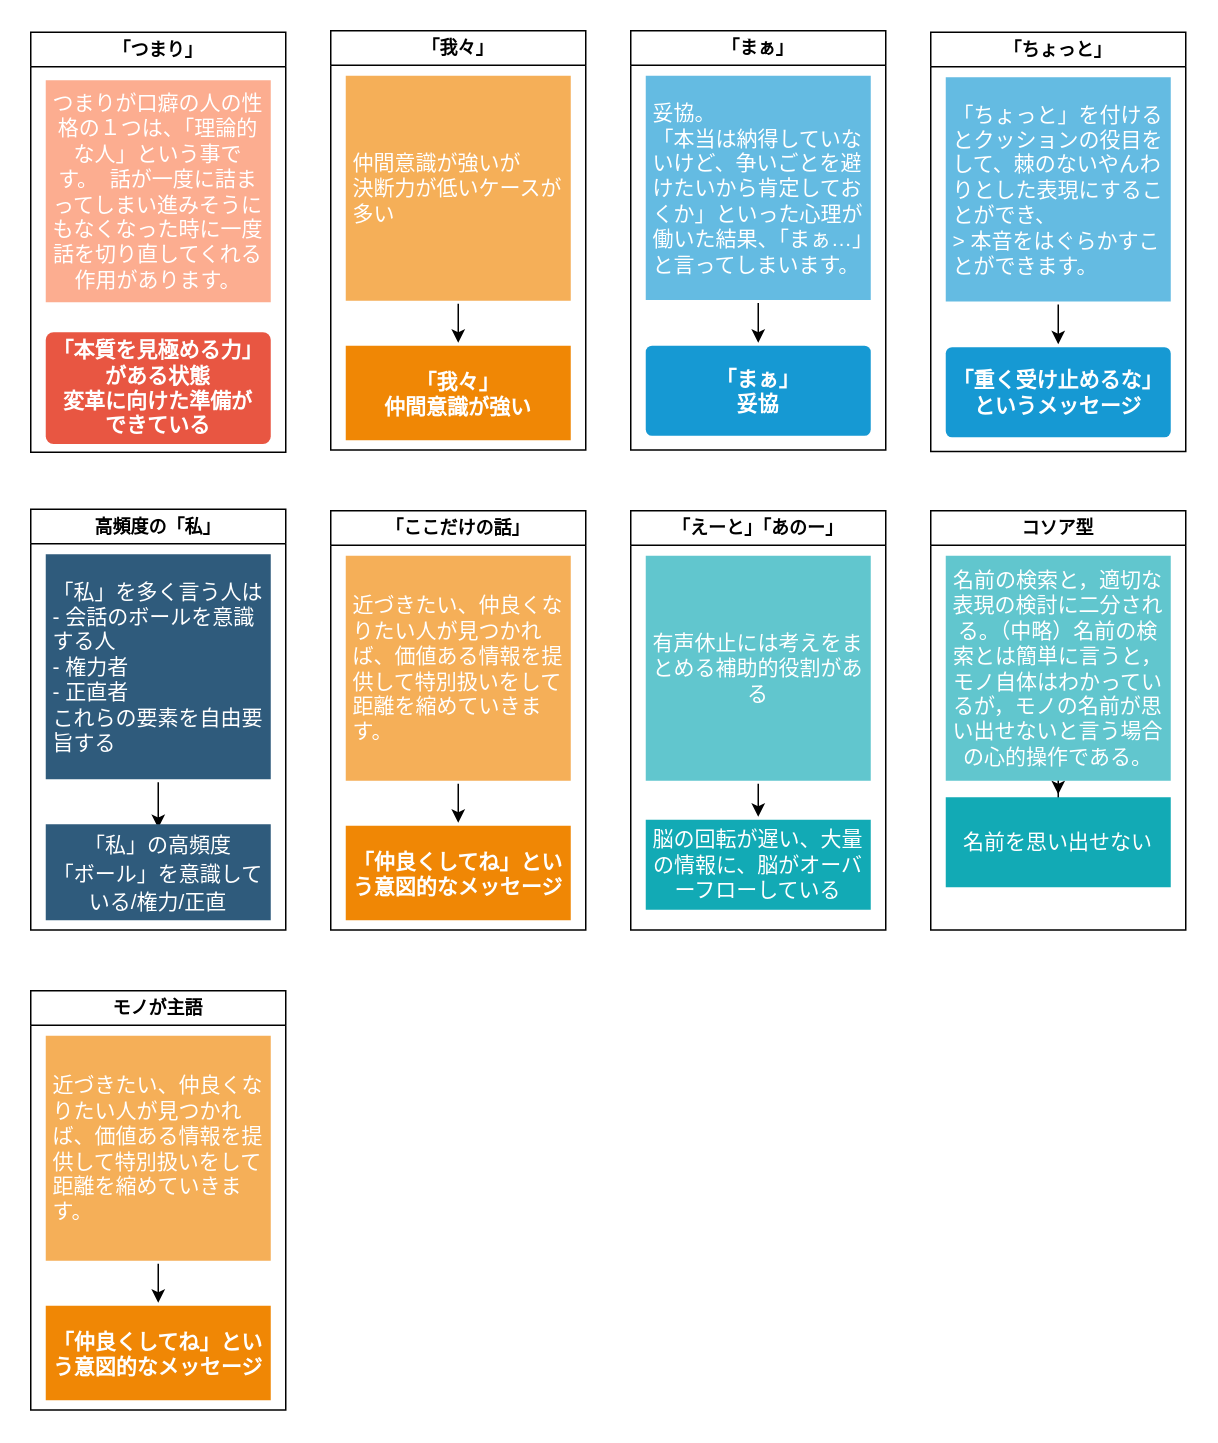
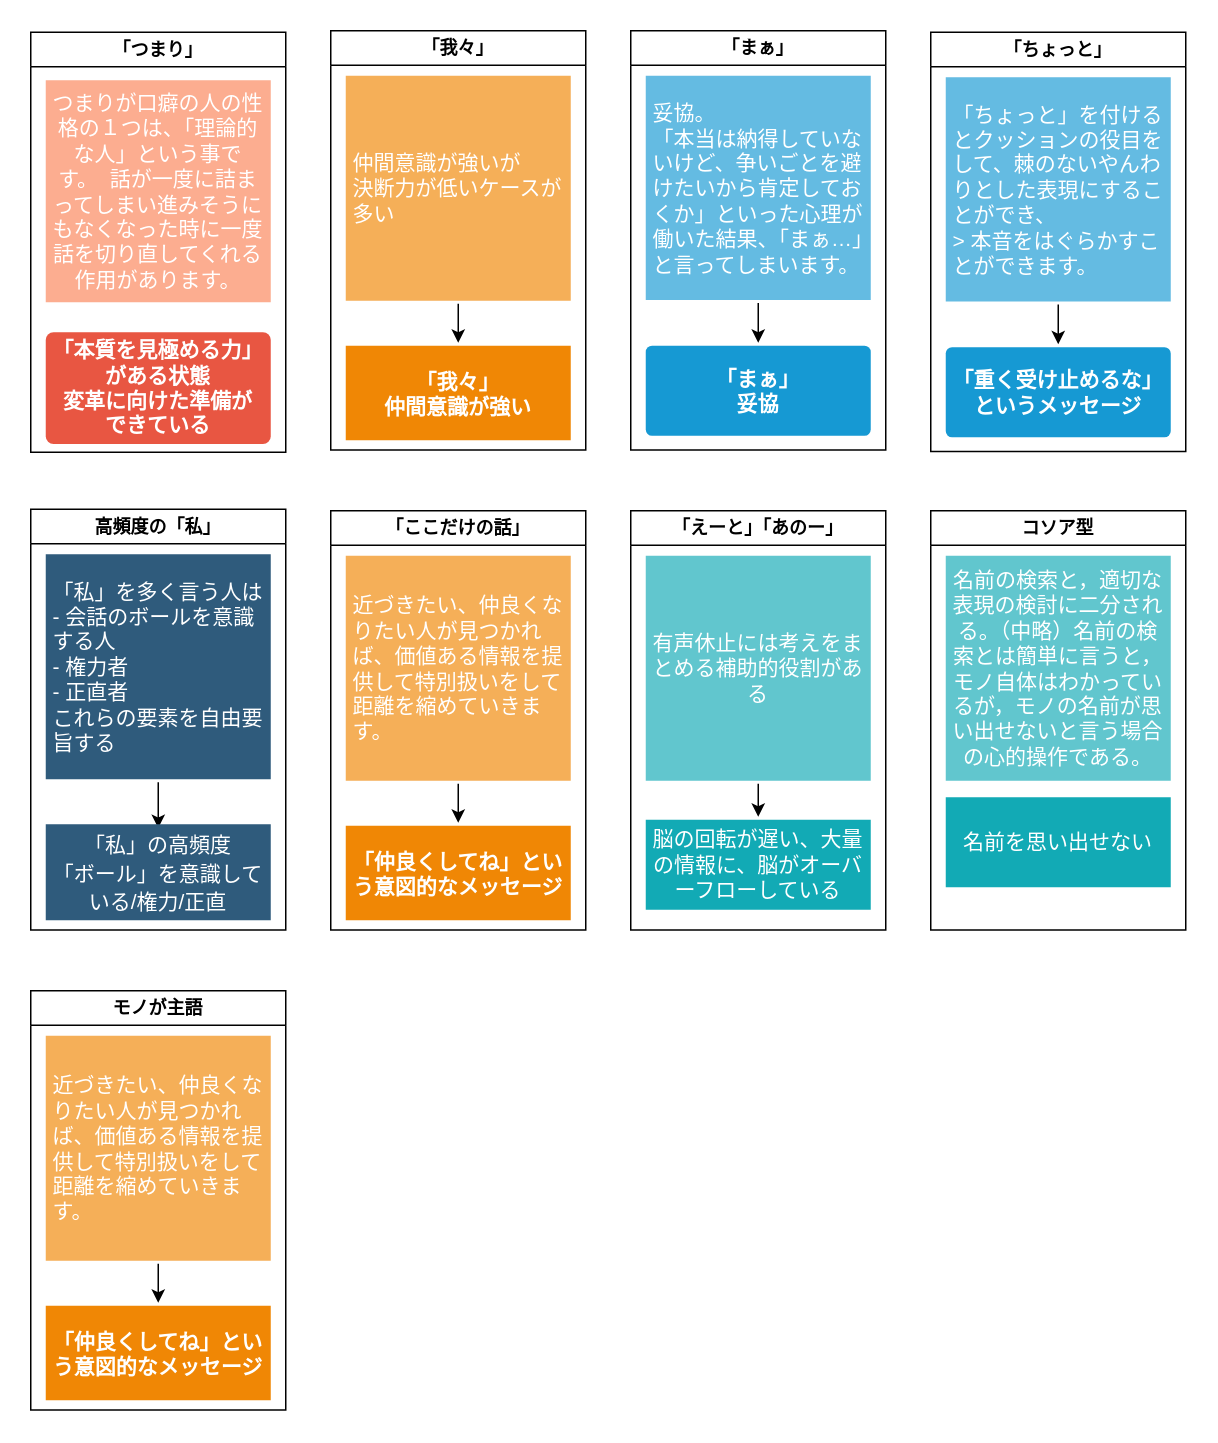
edge "名前の検索と，適切な表現の検討に二分される。（中略）名前の検索とは簡単に言うと，モノ自体はわかっているが，モノの名前が思い出せないと言う場合の心的操作である。" -> "名前を思い出せない": removed
